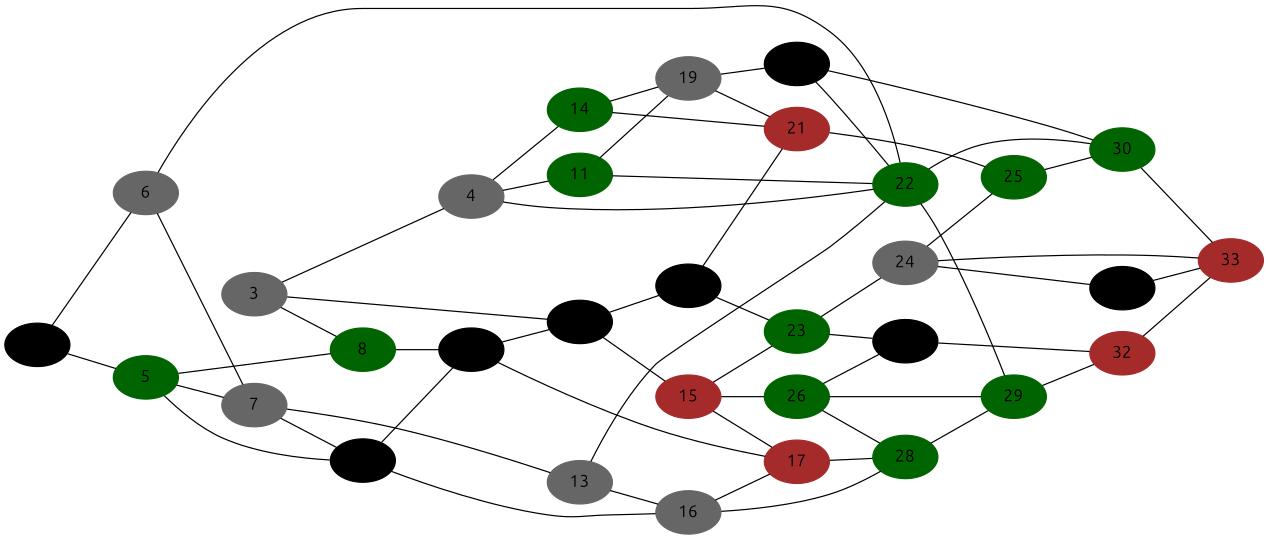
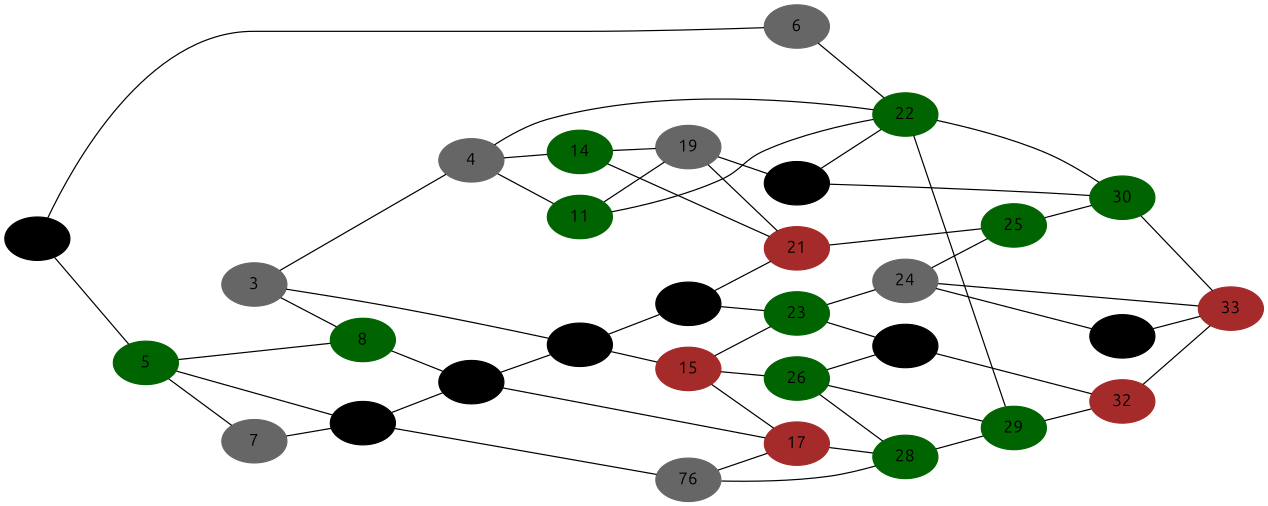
edge "6" -- "7": removed
node "13": removed
node "16": label "16" -> "76"
